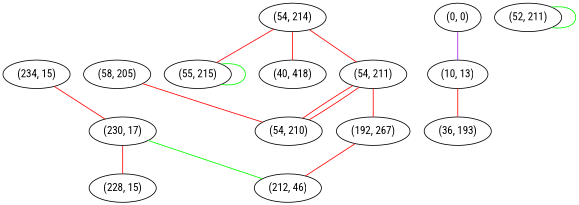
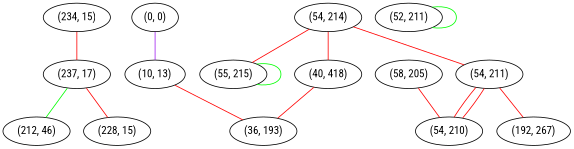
edge "(40, 418)" -- "(36, 193)": added
node "(230, 17)": label "(230, 17)" -> "(237, 17)"
edge "(192, 267)" -- "(212, 46)": removed
